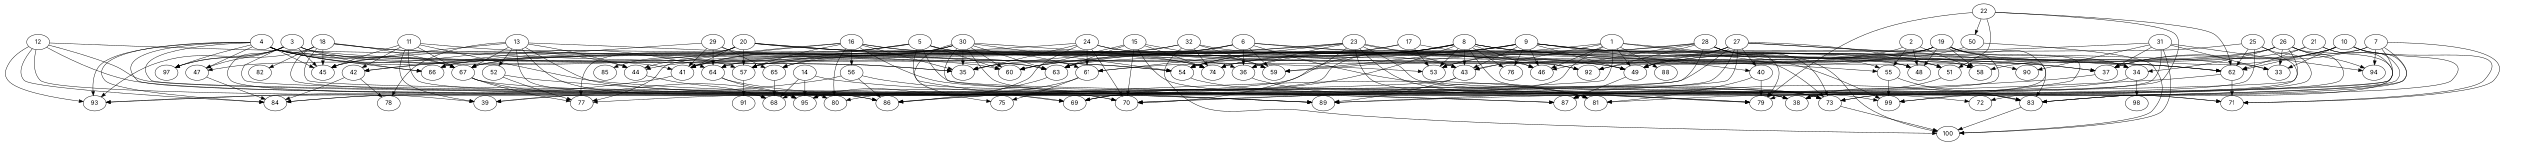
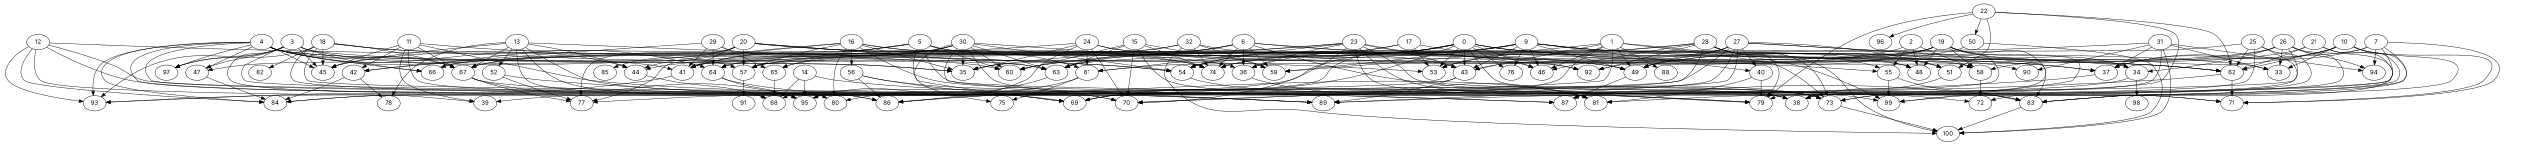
node "8": label "8" -> "0"
node "96": added
edge "6" -> "74": added
edge "58" -> "72": added
edge "56" -> "39": now "56" -> "69"
